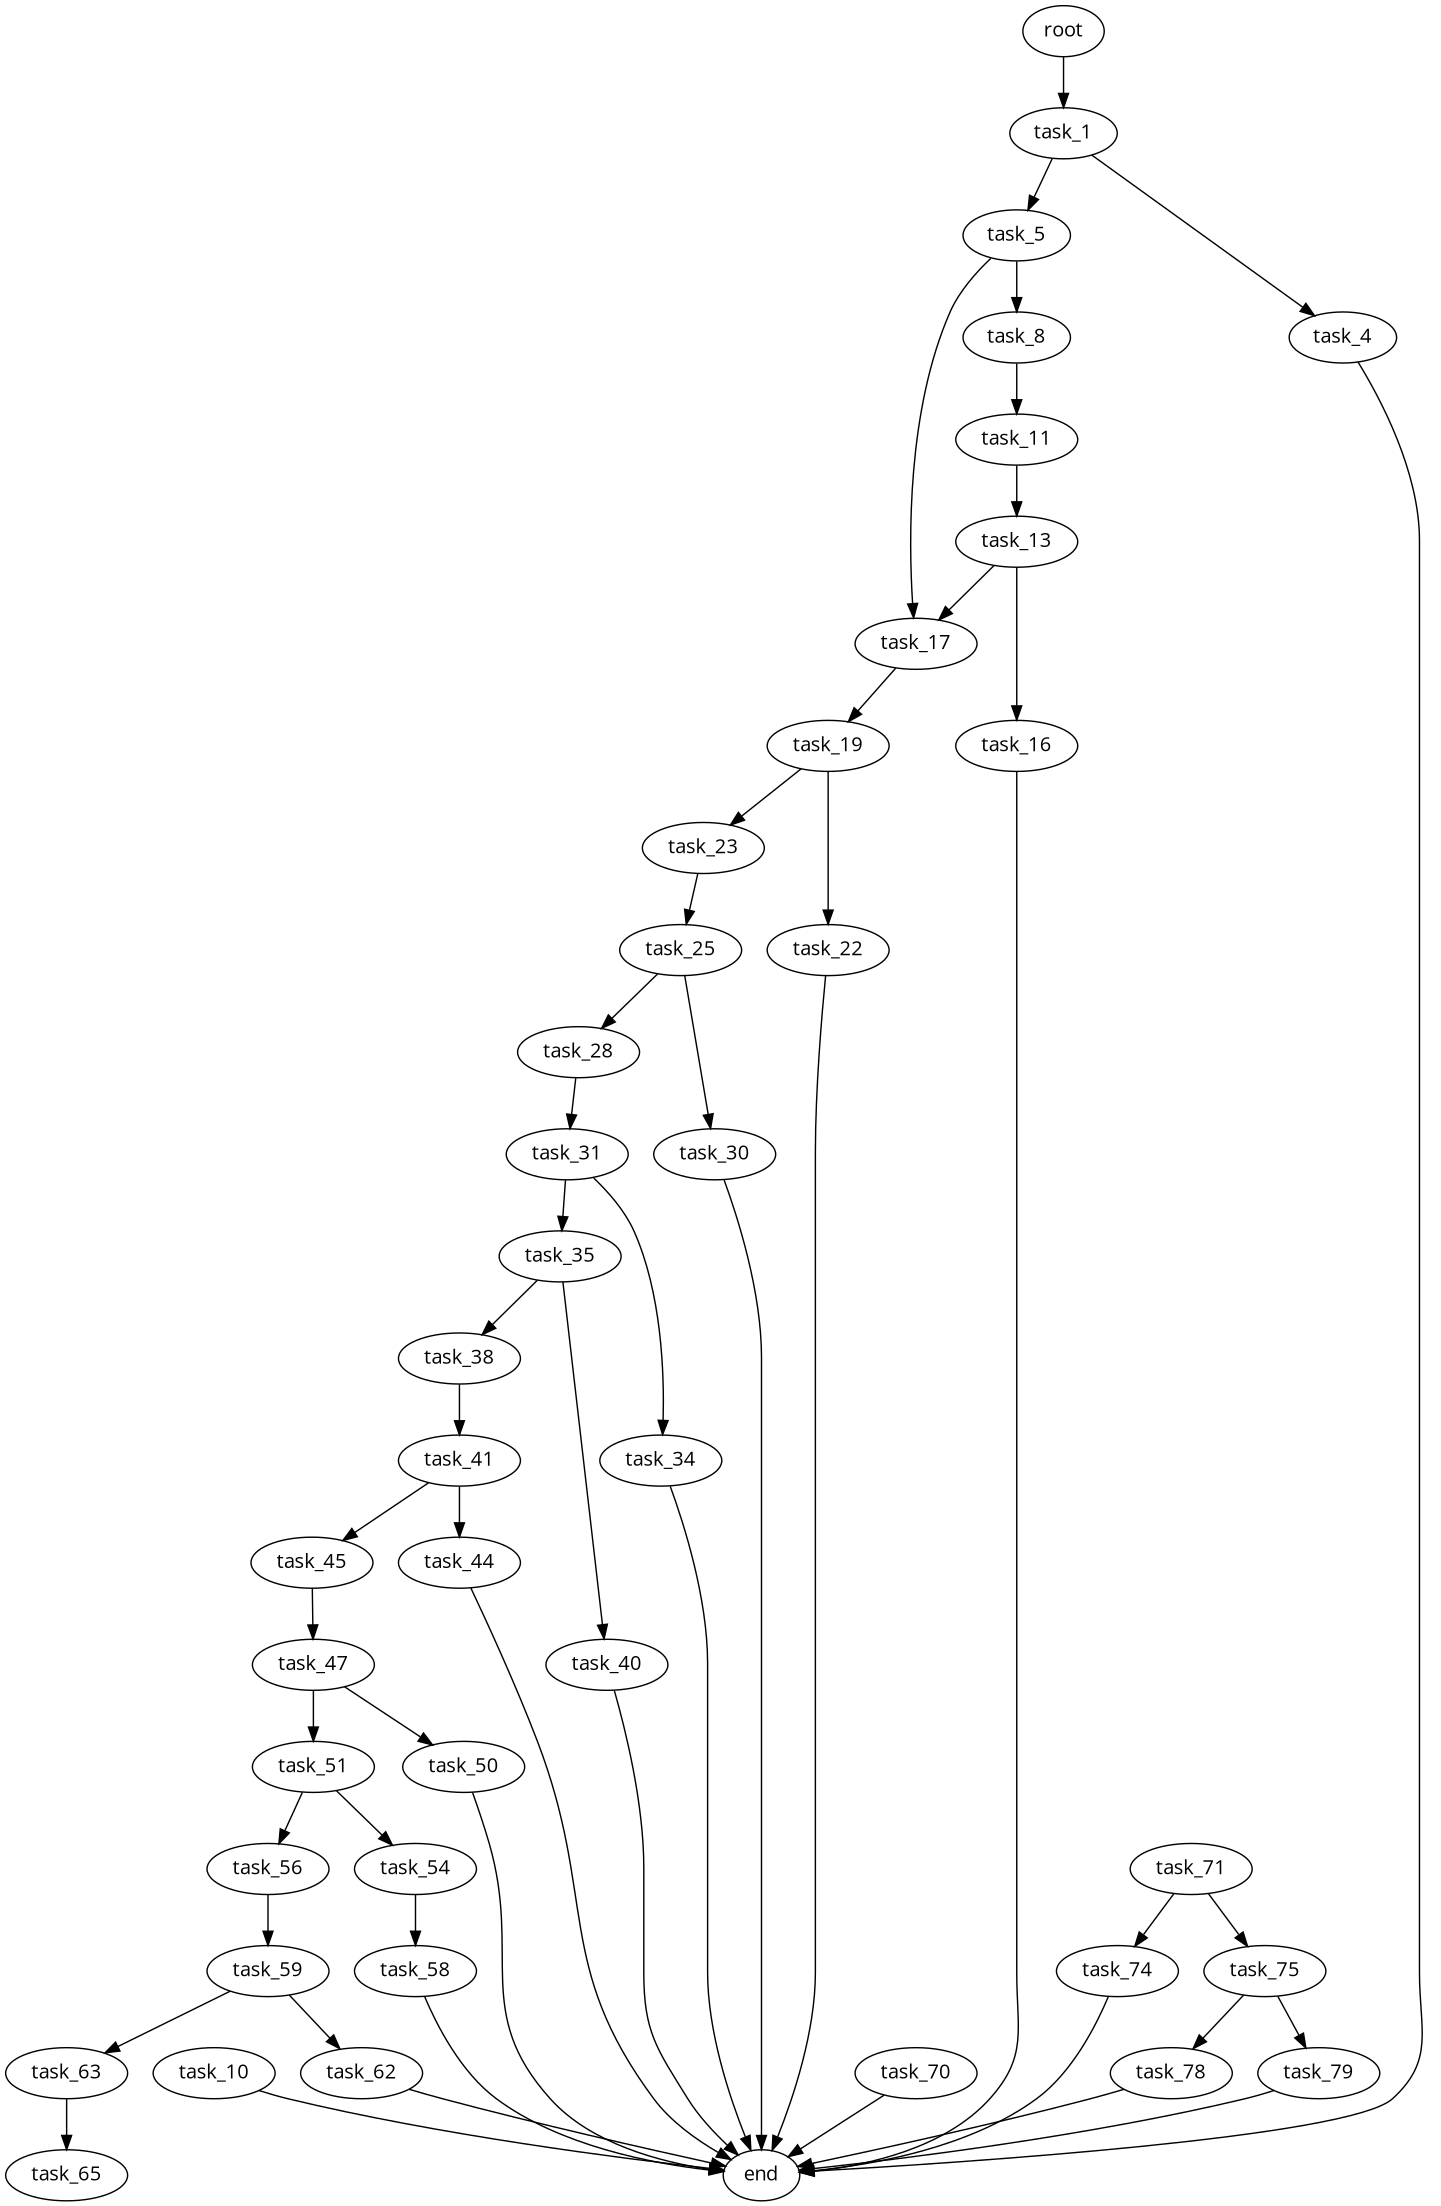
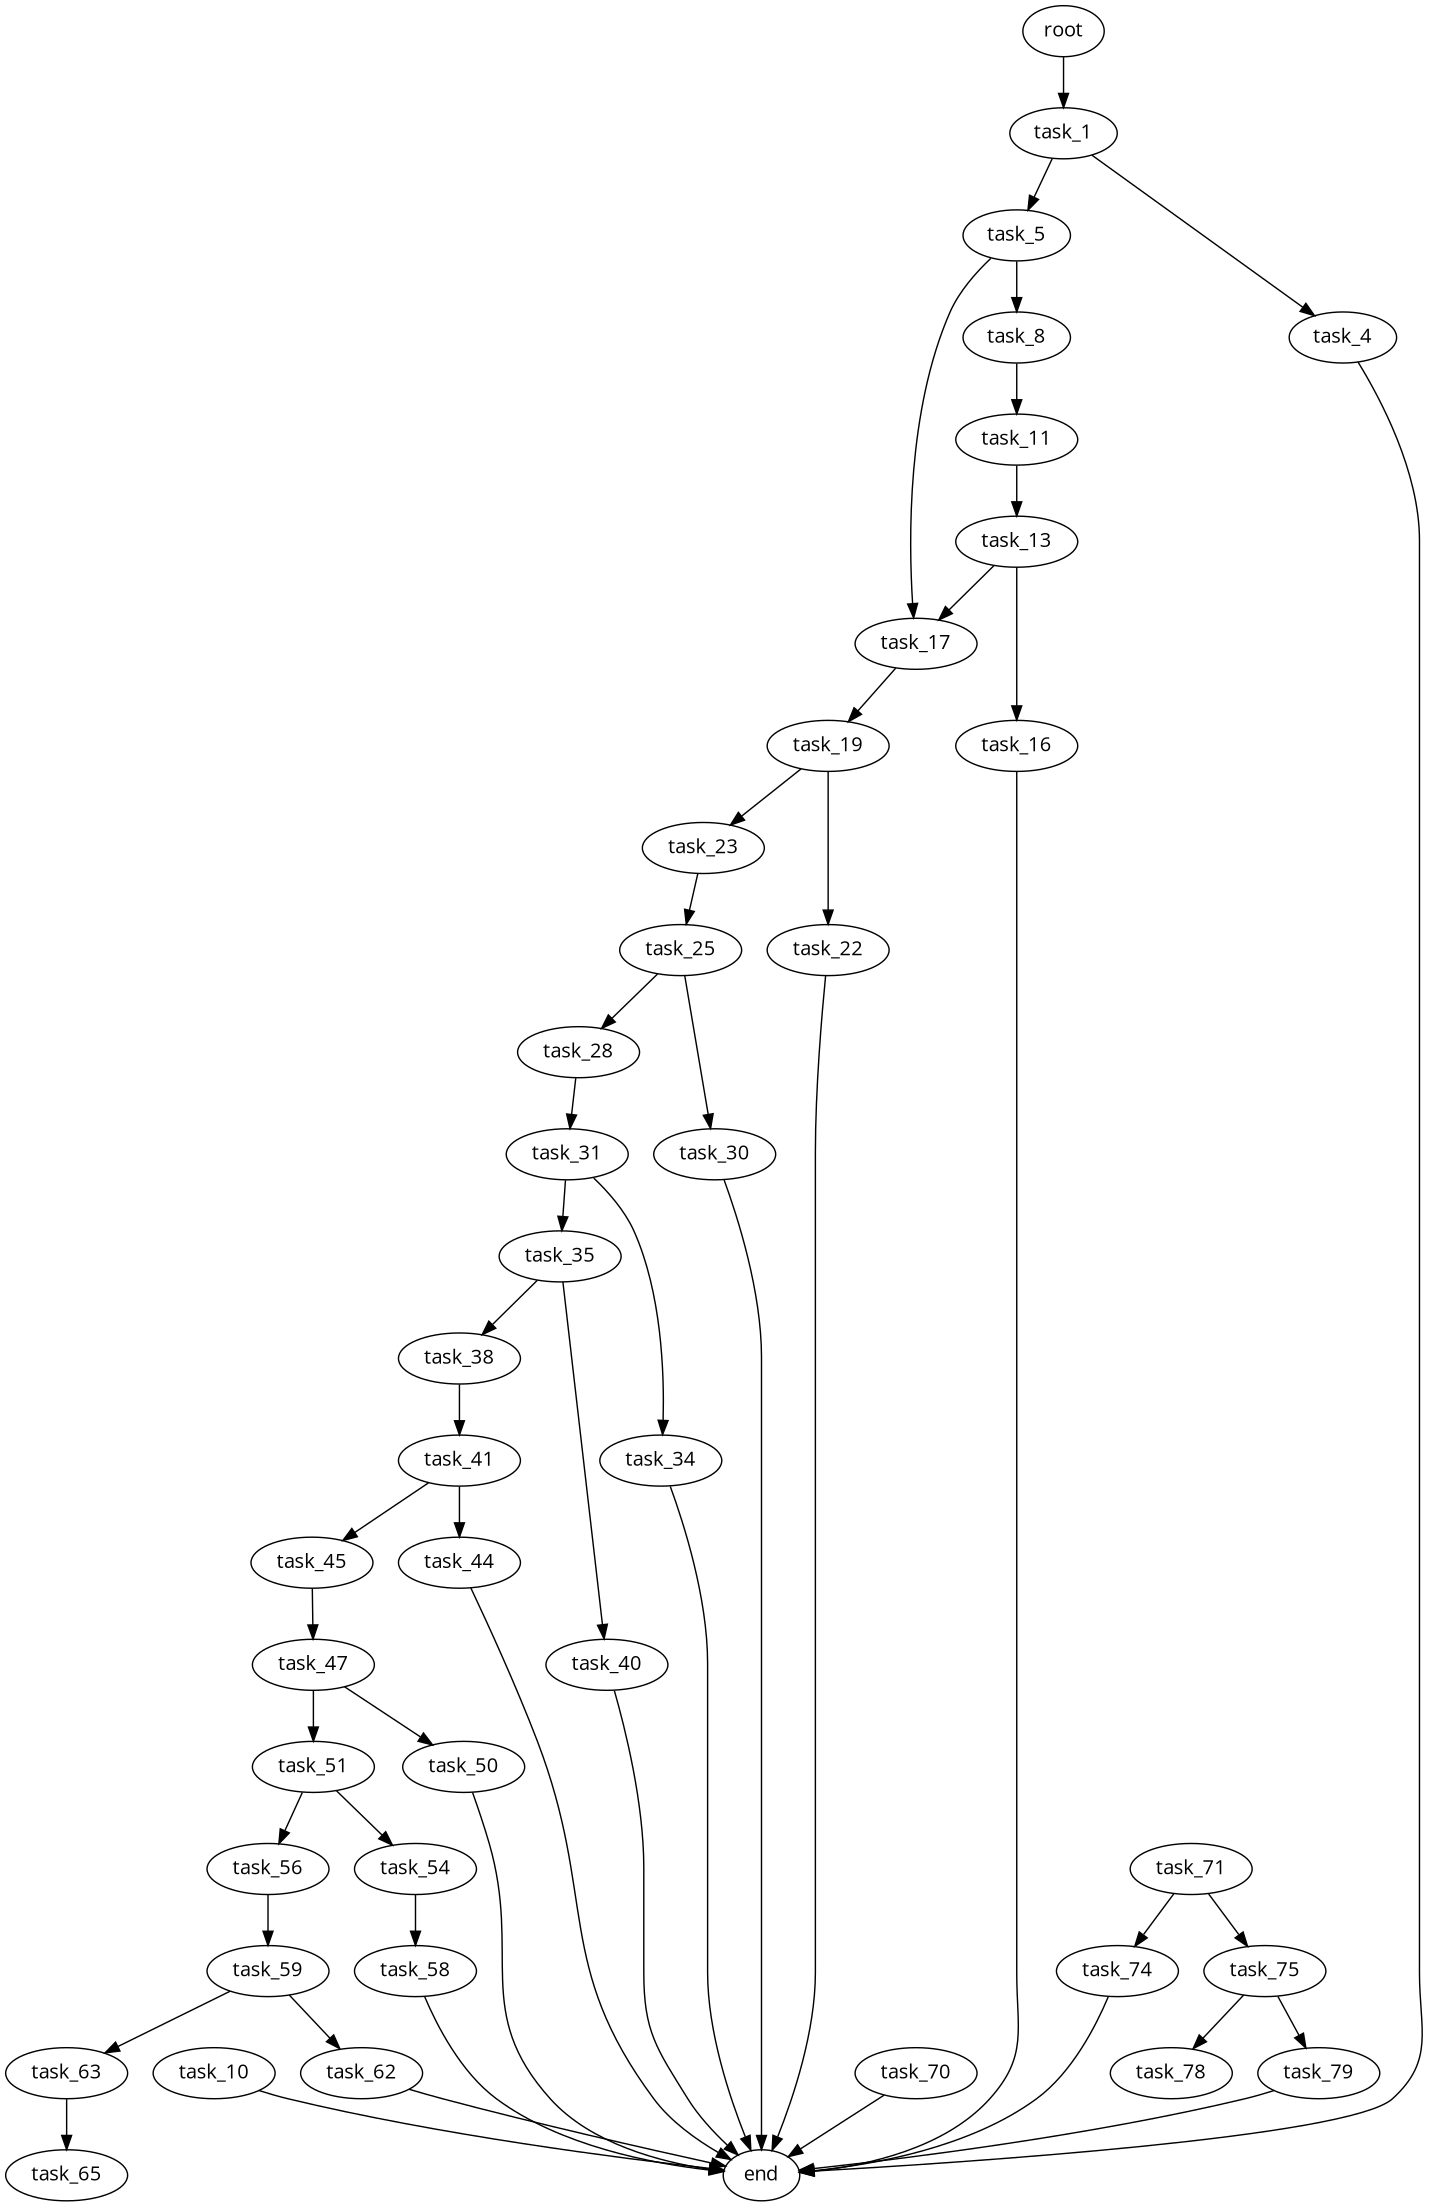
edge "task_78" -> "end": removed
